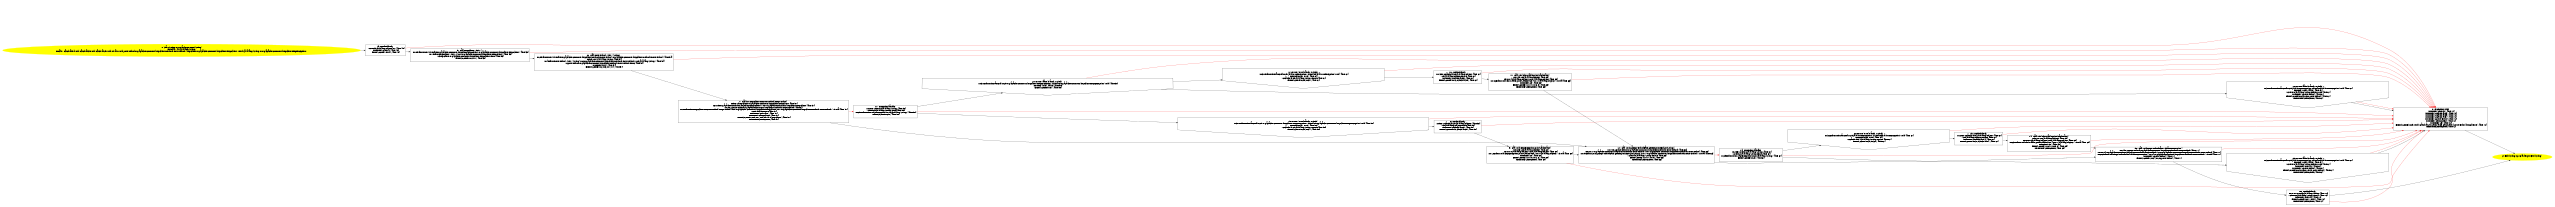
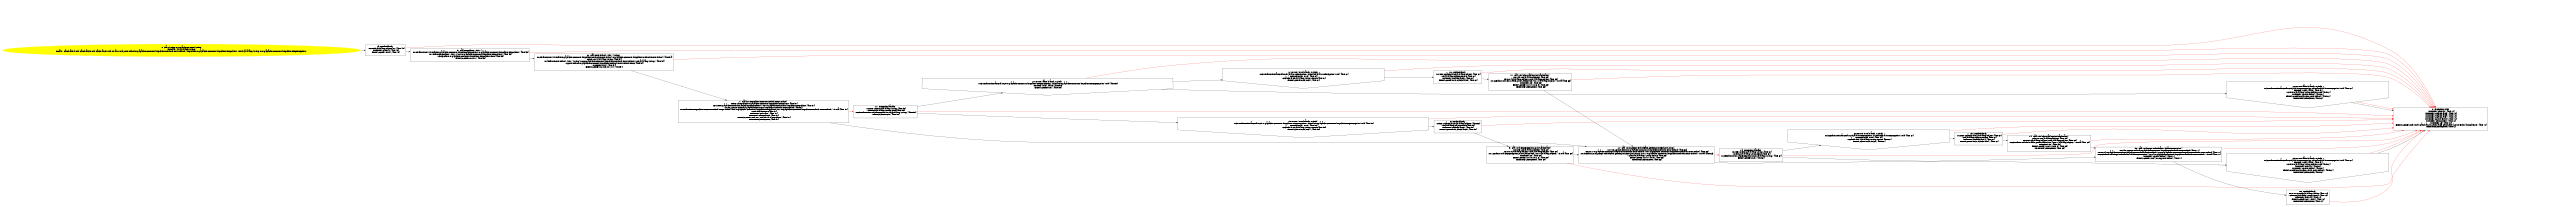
node "2: Exit String ZywCrawler.process(String)": removed
